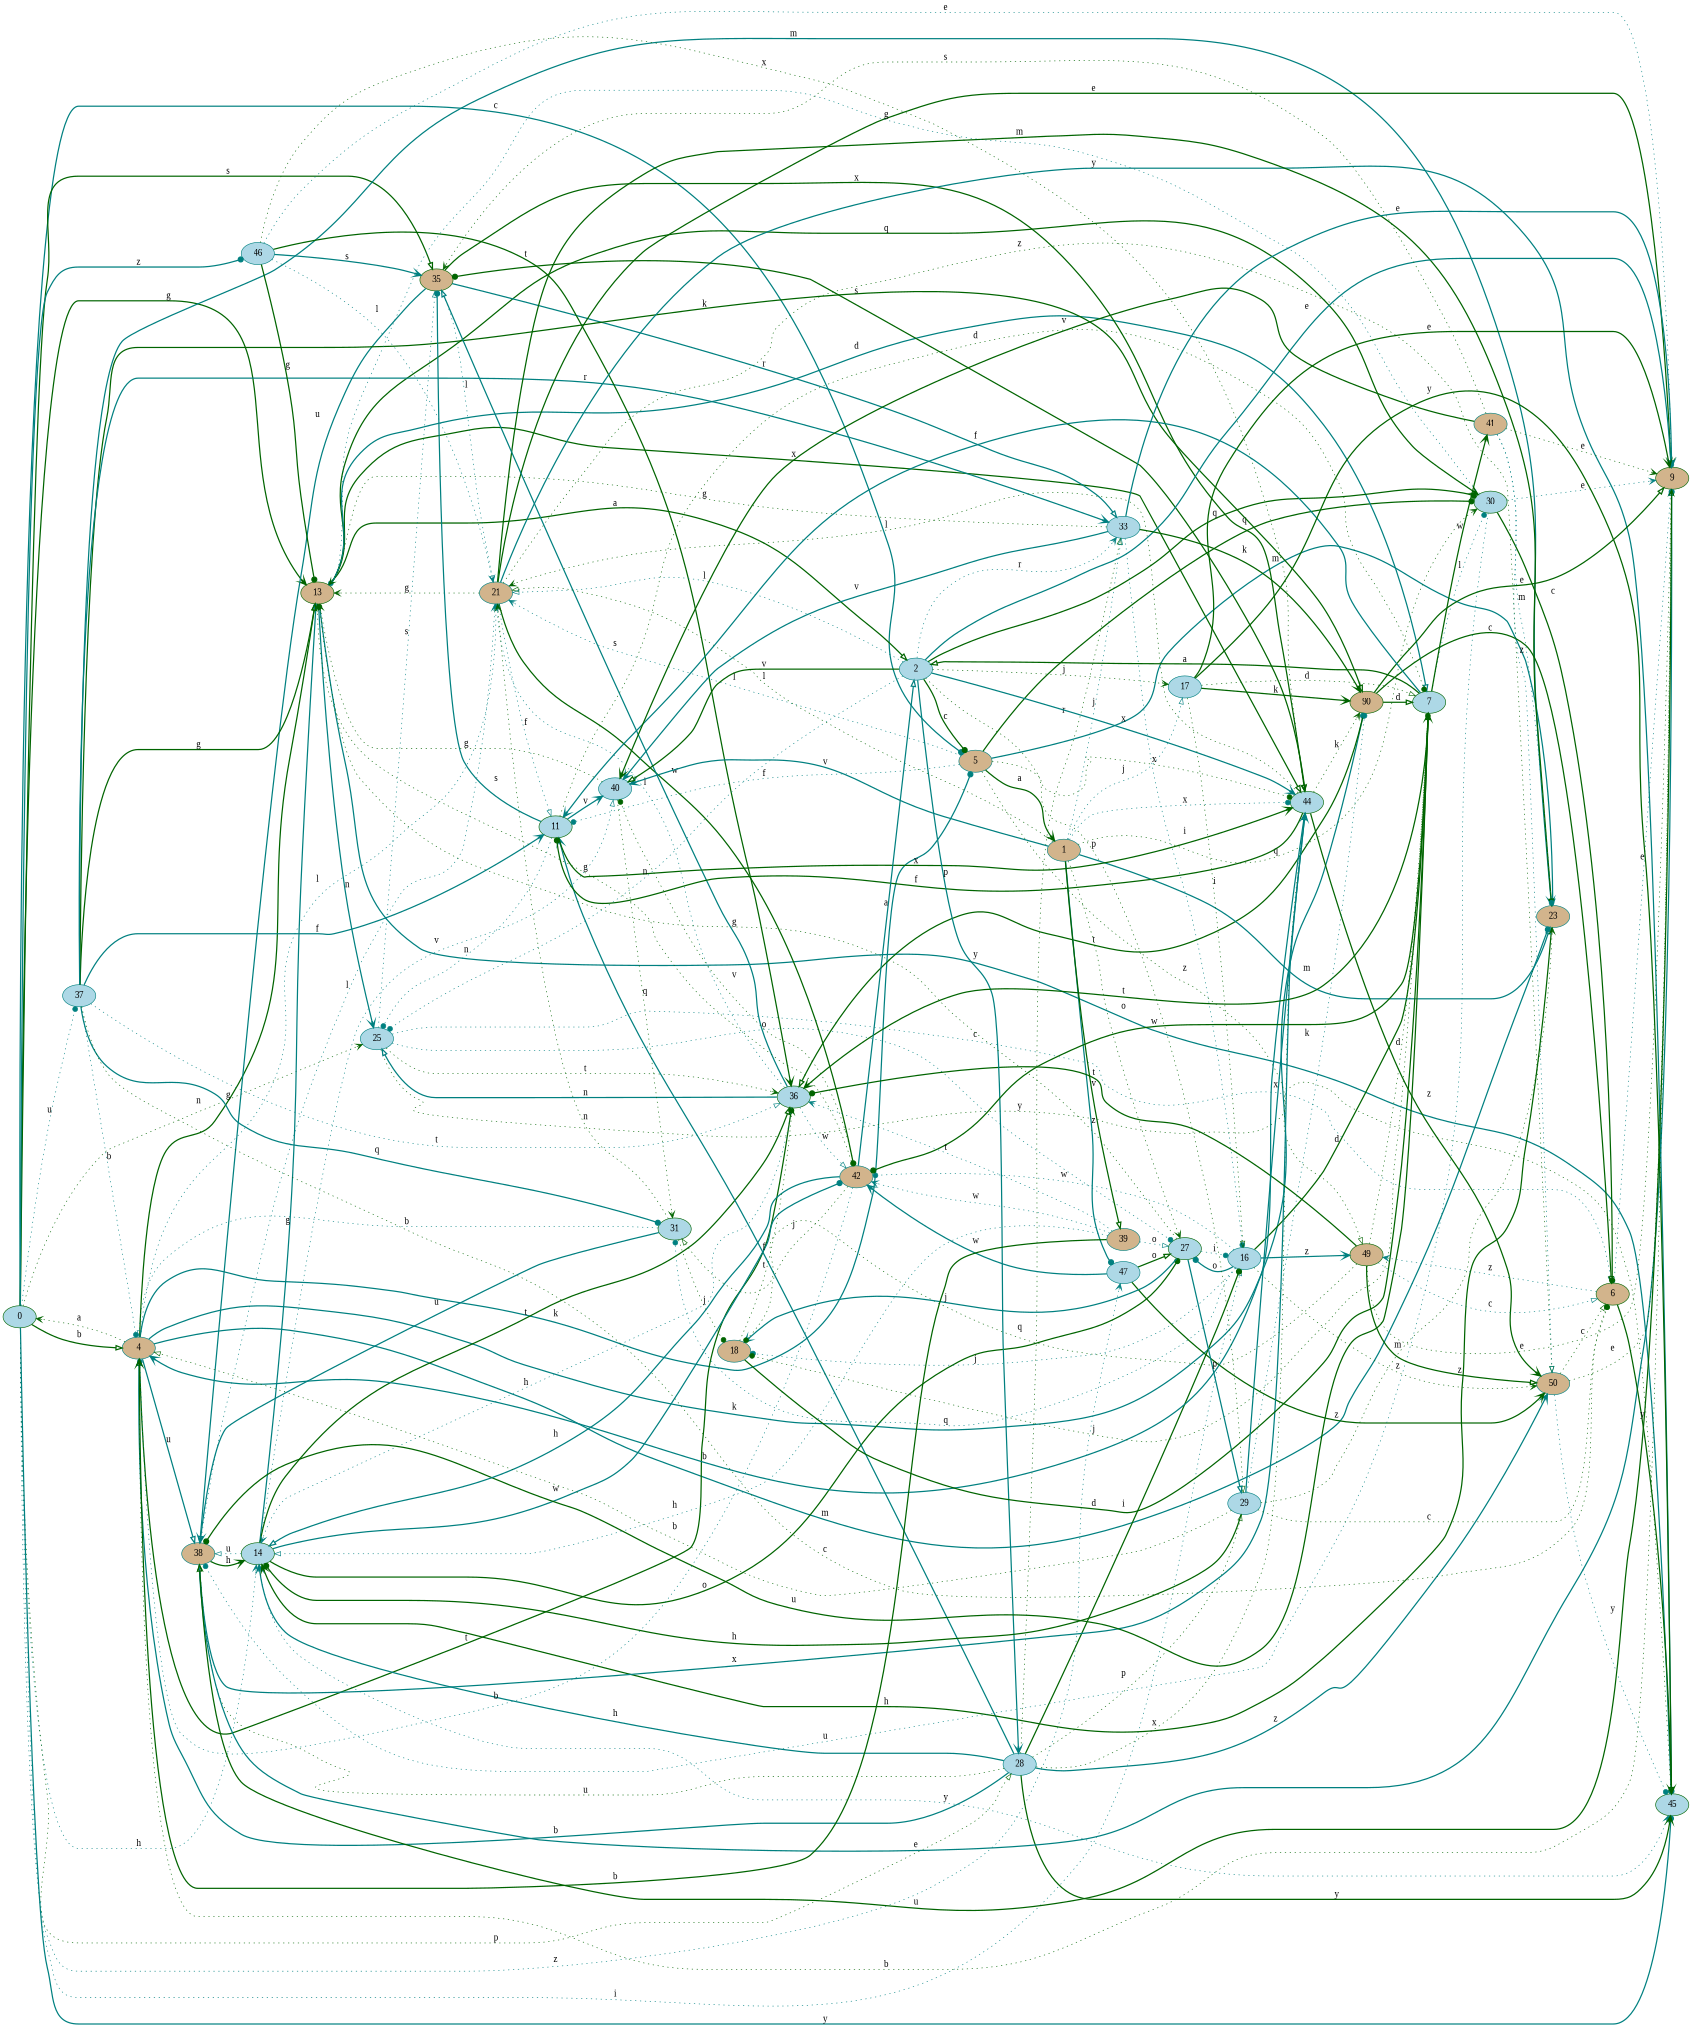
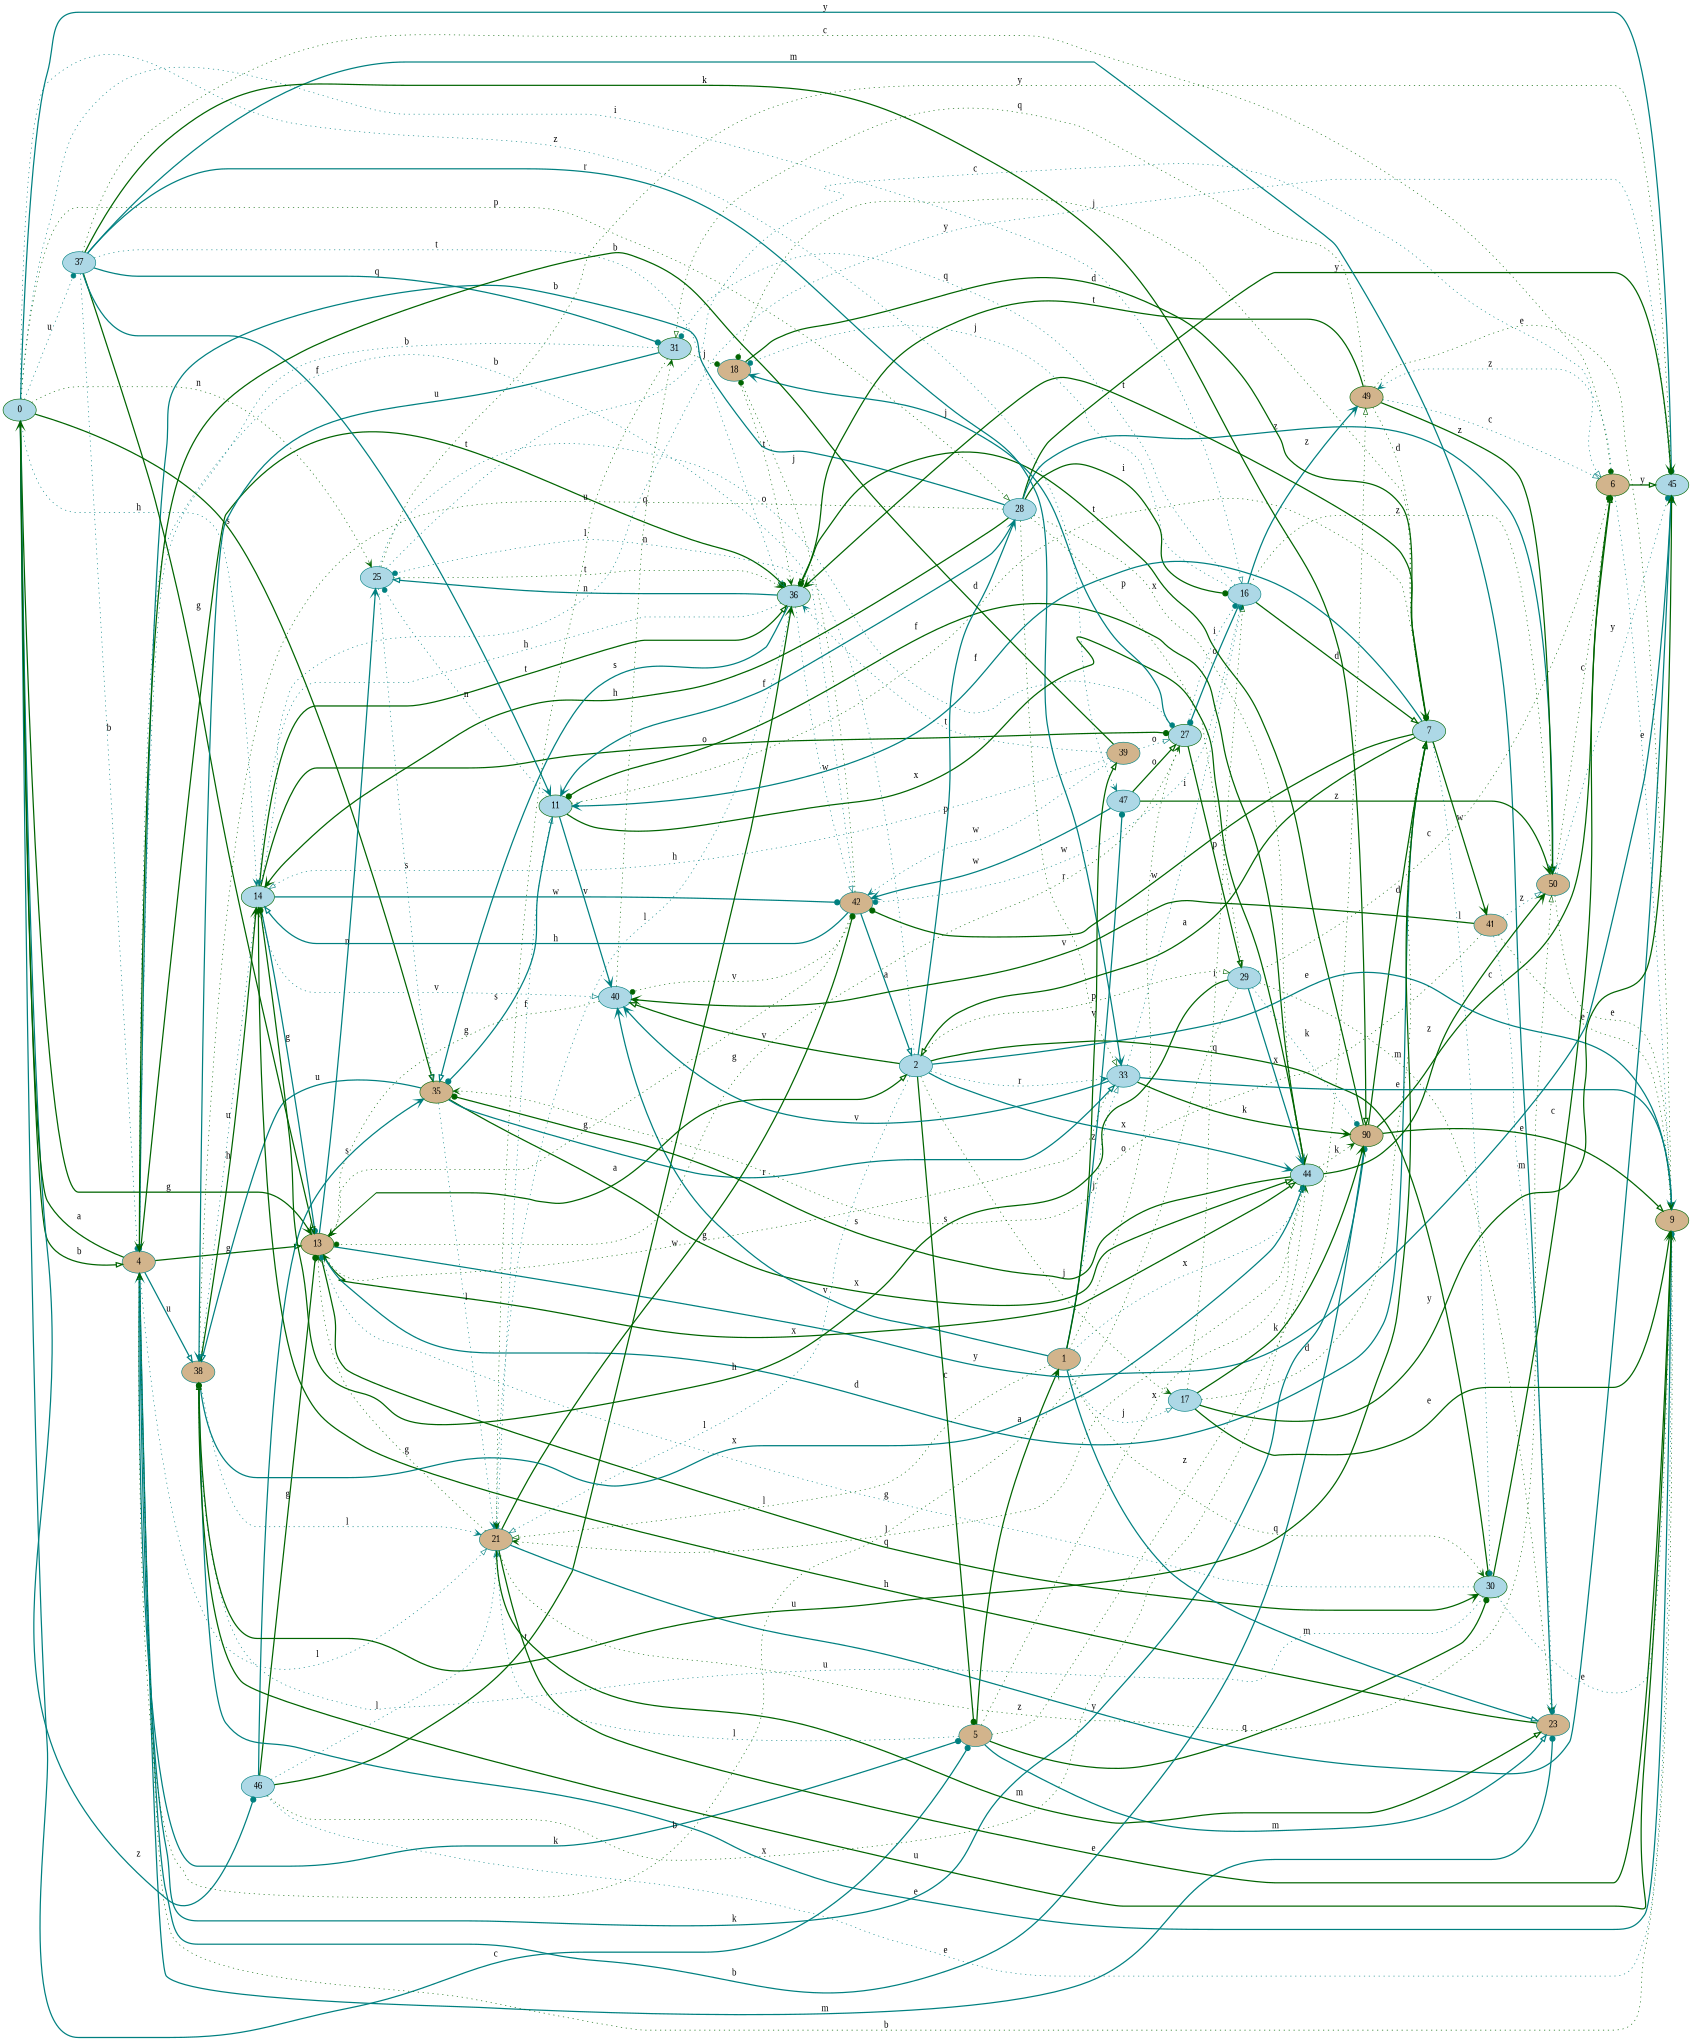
edge "5" -> "11": removed, label "f"
edge "31" -> "21": label "n" -> "l"
edge "4" -> "0": style dotted -> bold
edge "27" -> "29": color teal -> darkgreen
edge "44" -> "4": now "90" -> "4"
edge "28" -> "14": color teal -> darkgreen
